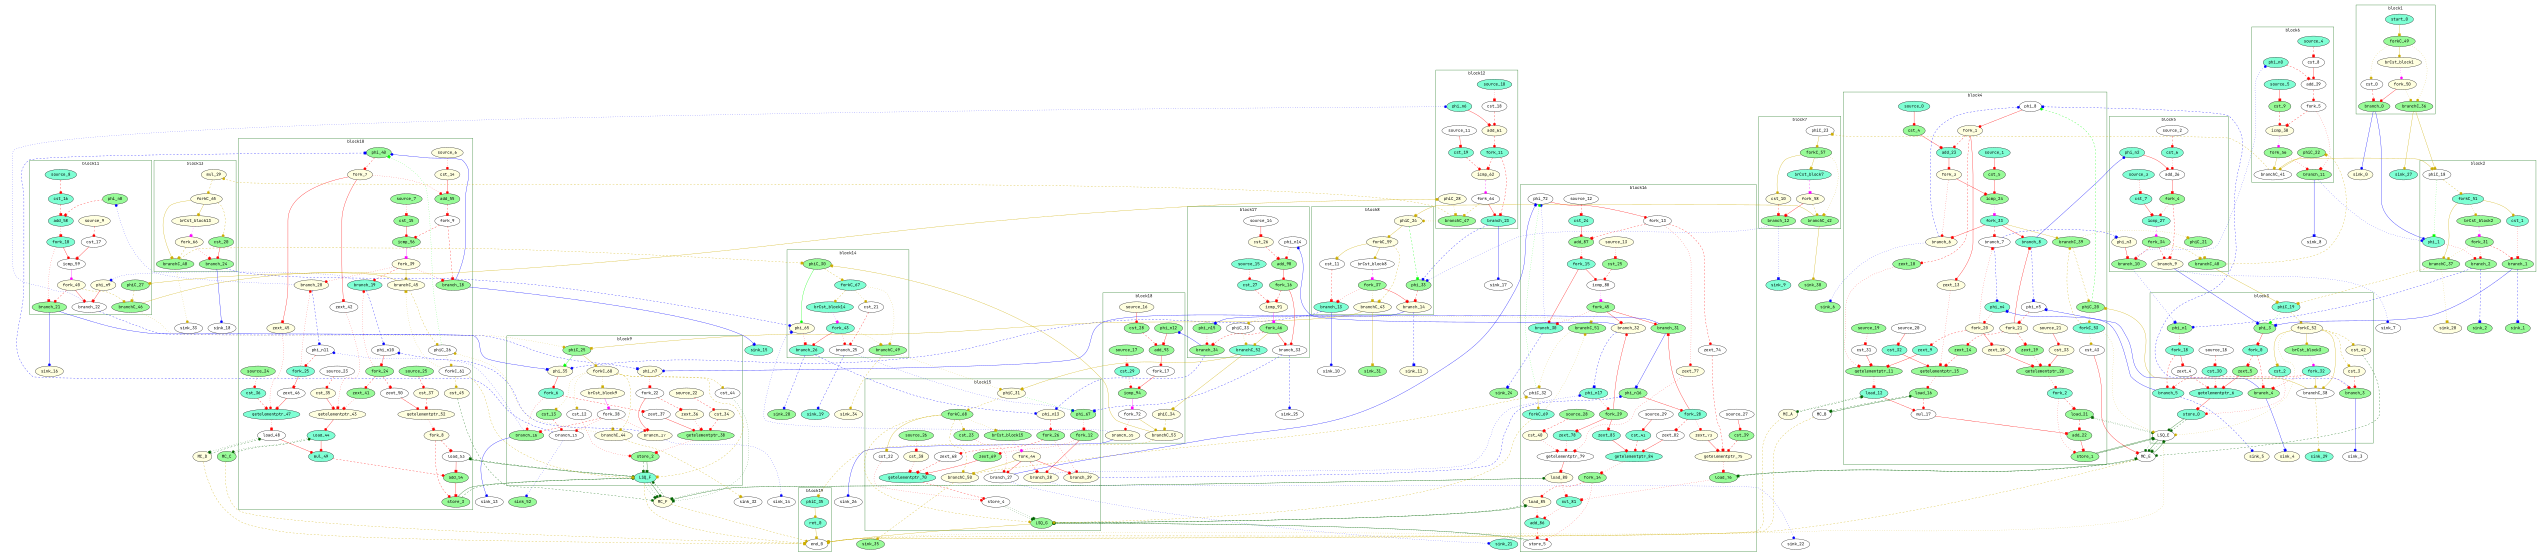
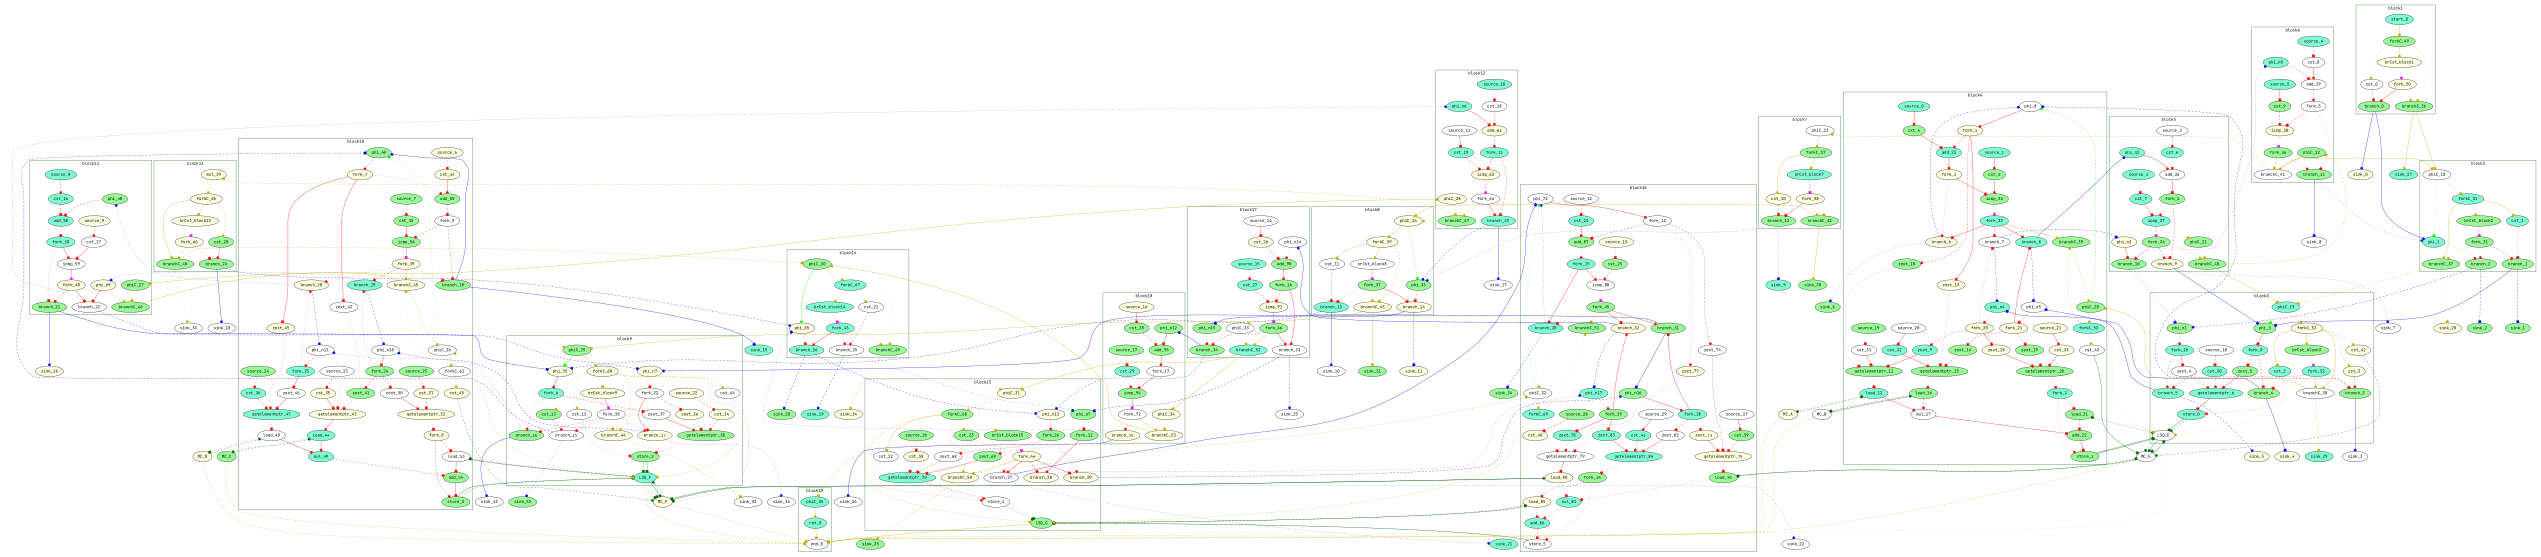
edge "cst_43" -> "MC_E": color red -> darkgreen
edge "load_80" -> "MC_F": style dotted -> solid
